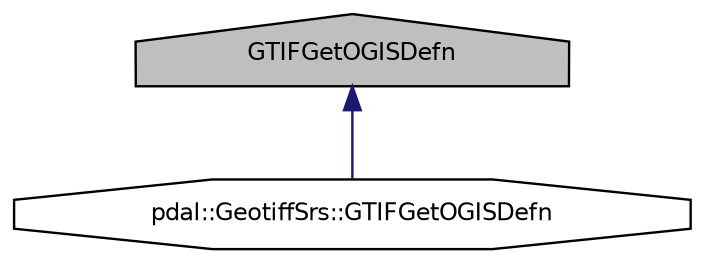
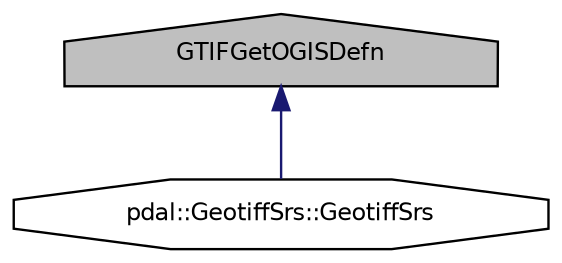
node "pdal::GeotiffSrs::GTIFGetOGISDefn": label "pdal::GeotiffSrs::GTIFGetOGISDefn" -> "pdal::GeotiffSrs::GeotiffSrs"
